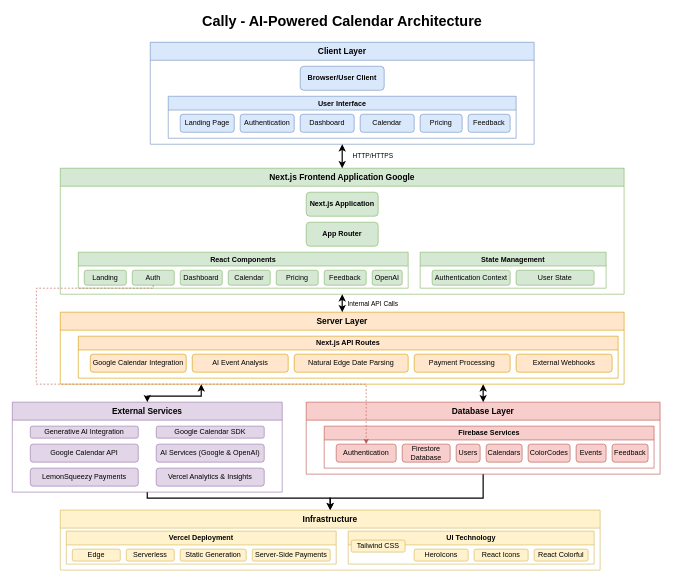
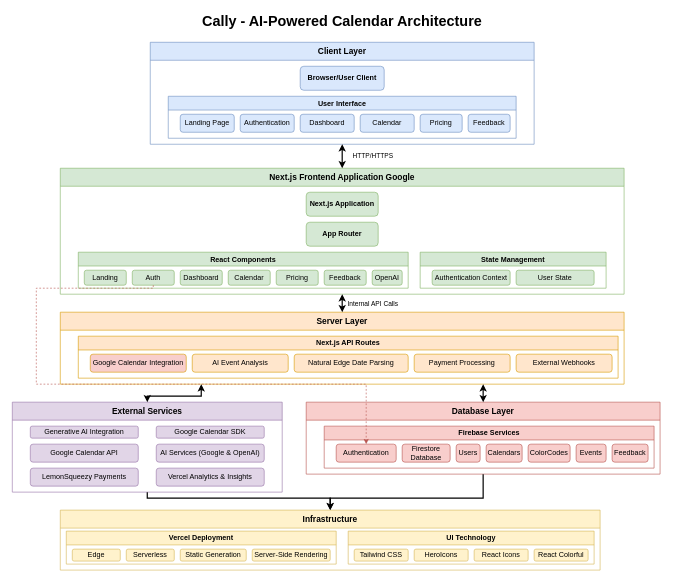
node "Google Calendar Integration": fillcolor #ffe6cc -> #f8cecc
node "Tailwind CSS": moved (378, 546) -> (381, 555)
node "Server-Side Payments": label "Server-Side Payments" -> "Server-Side Rendering"
